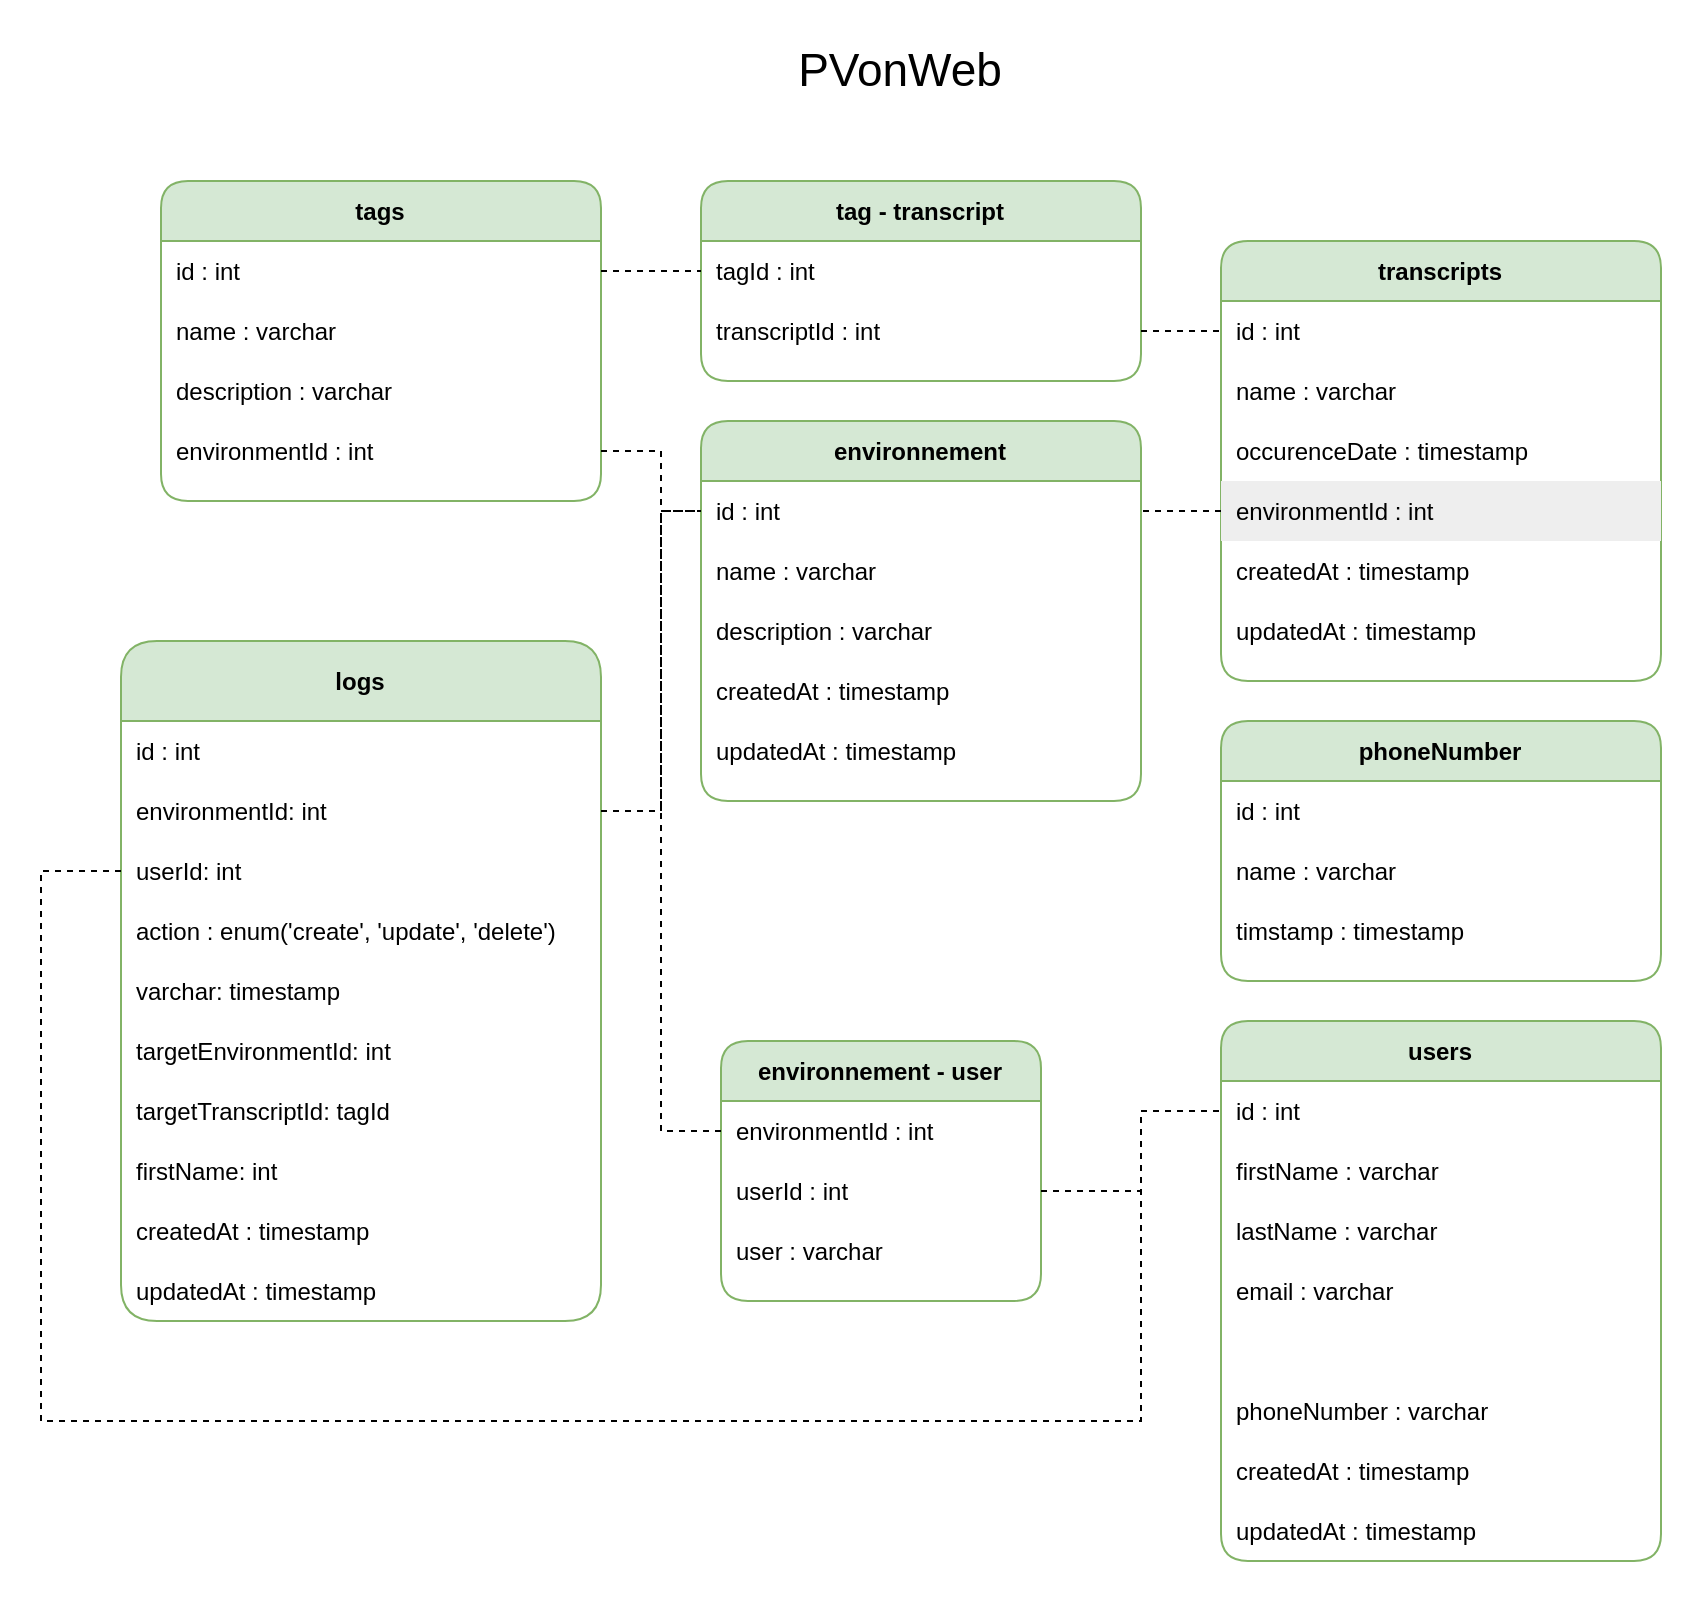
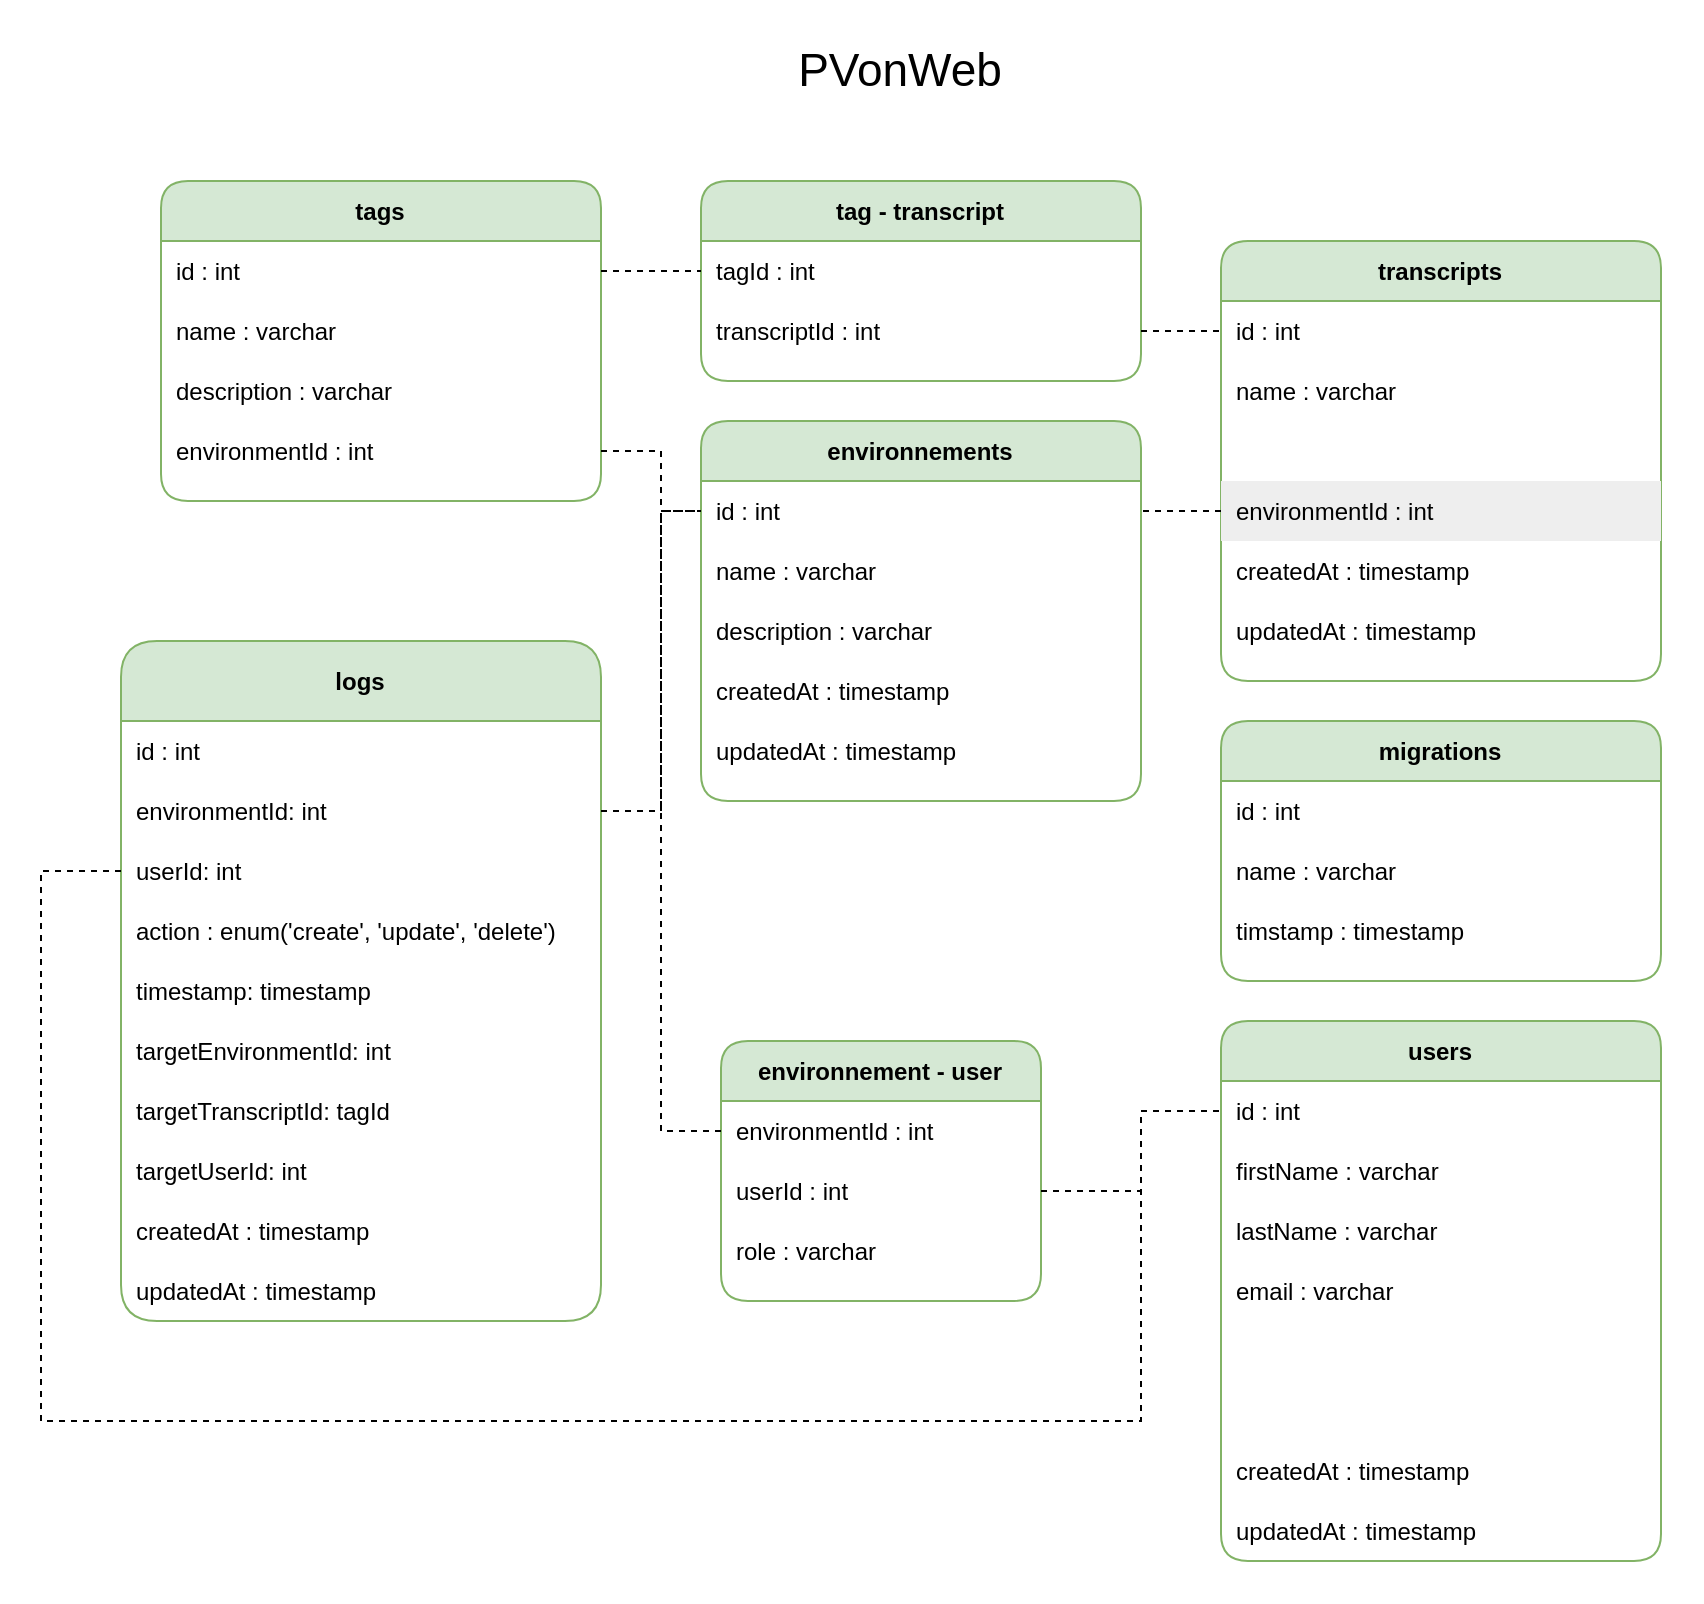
node "occurenceDate : timestamp": removed
node "environnement": label "environnement" -> "environnements"
node "phoneNumber": label "phoneNumber" -> "migrations"
node "varchar: timestamp": label "varchar: timestamp" -> "timestamp: timestamp"
node "firstName: int": label "firstName: int" -> "targetUserId: int"
node "user : varchar": label "user : varchar" -> "role : varchar"
node "phoneNumber : varchar": removed
